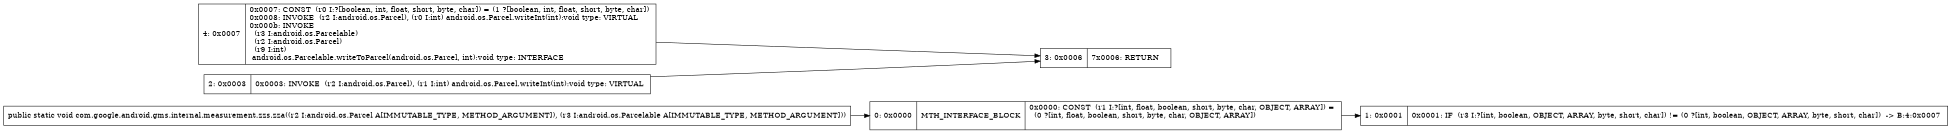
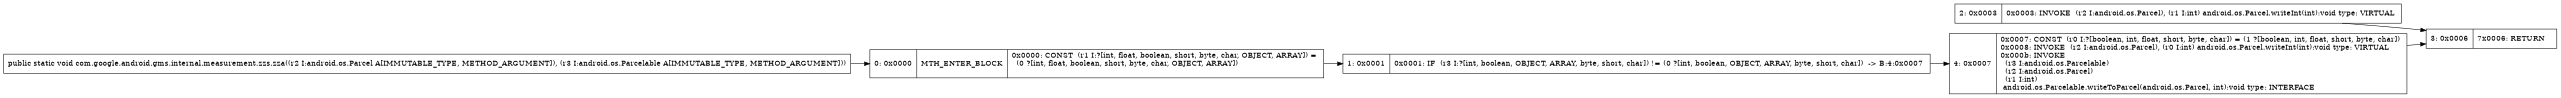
node "4: 0x0007": text "(r9 I:int)" -> "(r1 I:int)"
edge "1: 0x0001" -> "4: 0x0007": added
node "0: 0x0000": text "MTH_INTERFACE_BLOCK" -> "MTH_ENTER_BLOCK"
